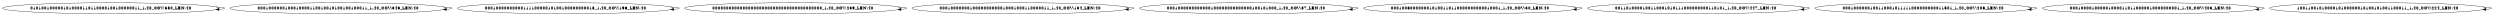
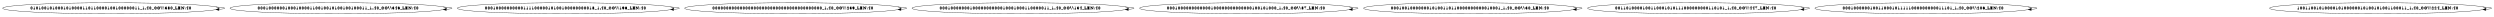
node "0101001000001010000110110000100100000011_1-40_COV:380_LEN:40": label "0101001000001010000110110000100100000011_1-40_COV:380_LEN:40" -> "0101001010001010000110110000100100000011_1-40_COV:380_LEN:40"
node "0001006000000010100110110000000000010001_1-40_COV:30_LEN:40": label "0001006000000010100110110000000000010001_1-40_COV:30_LEN:40" -> "0001001000000010100110110000000000010001_1-40_COV:30_LEN:40"
node "0001000000100110001011111000000000011501_1-40_COV:206_LEN:40": label "0001000000100110001011111000000000011501_1-40_COV:206_LEN:40" -> "0001000000100110001011111000000000011101_1-40_COV:206_LEN:40"
node "0001000010000010000110110000010000000001_1-40_COV:403_LEN:40": removed
